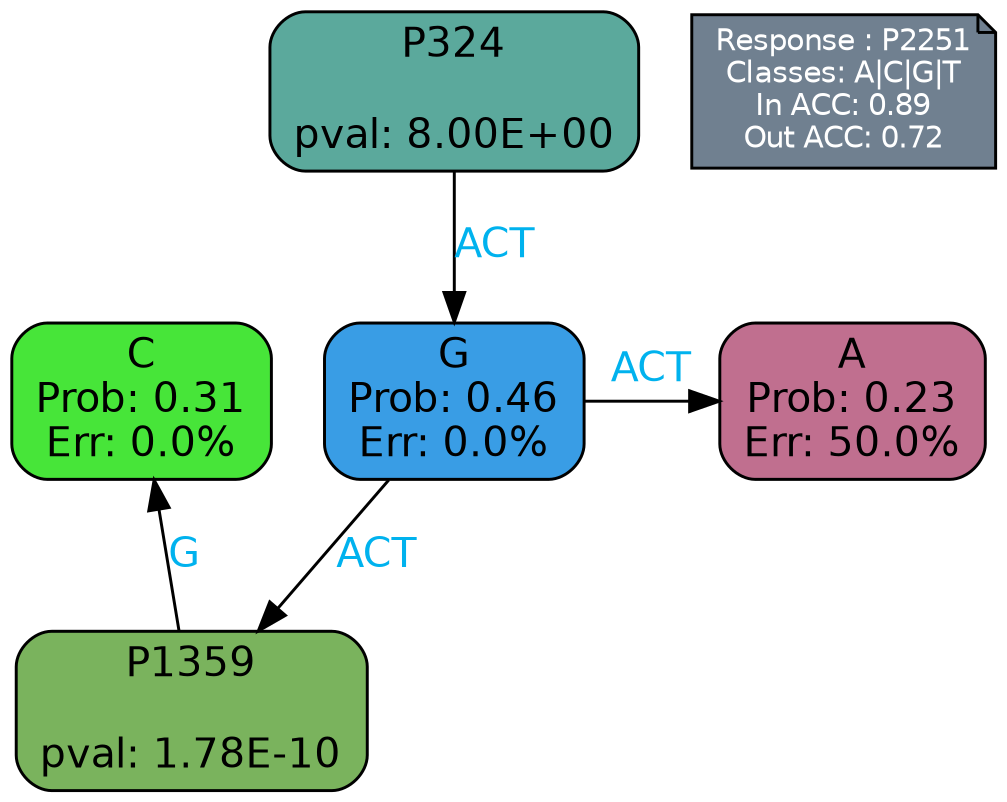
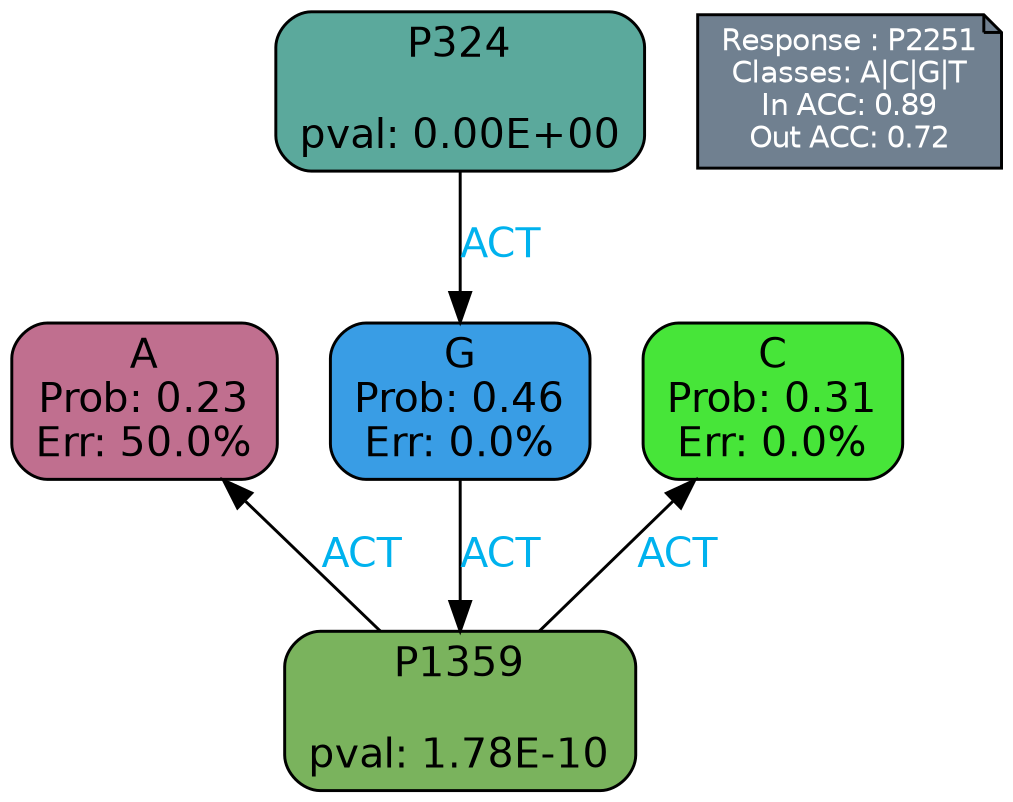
node "P324 pval: 8.00E+00": label "P324 pval: 8.00E+00" -> "P324 pval: 0.00E+00"
edge "G Prob: 0.46 Err: 0.0%" -> "A Prob: 0.23 Err: 50.0%": now "P1359 pval: 1.78E-10" -> "A Prob: 0.23 Err: 50.0%"
edge "P1359 pval: 1.78E-10" -> "C Prob: 0.31 Err: 0.0%": label "G" -> "ACT"
